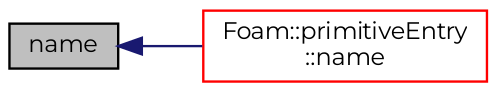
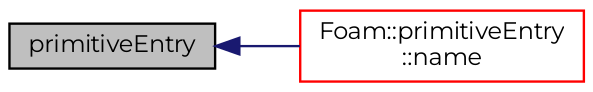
node "name": label "name" -> "primitiveEntry"
